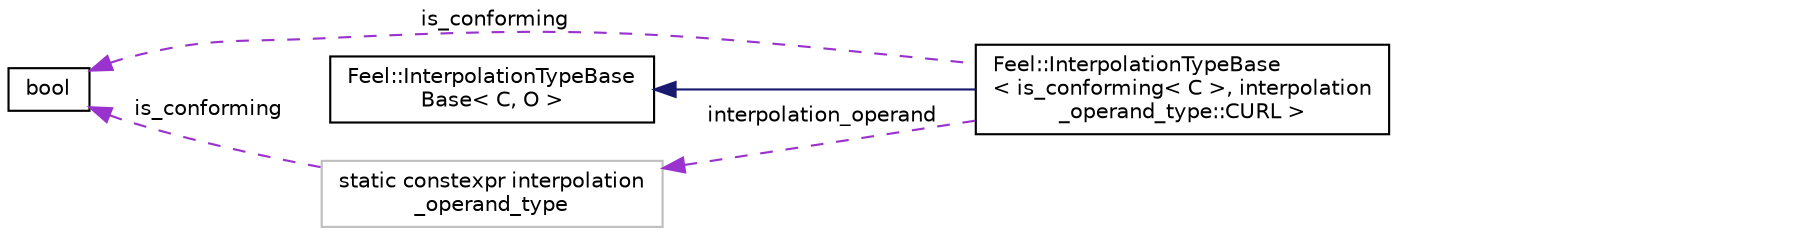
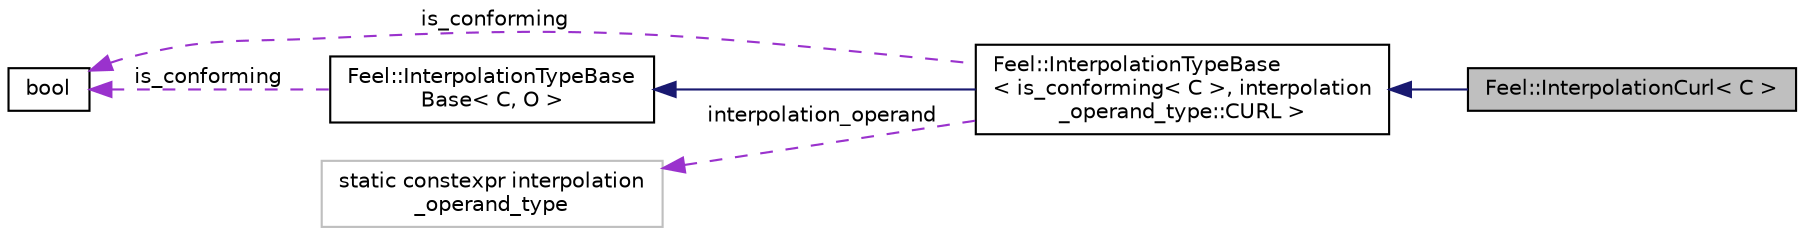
node "Feel::InterpolationCurl< C >": added
edge "static constexpr interpolation _operand_type" -> "bool": now "Feel::InterpolationTypeBase Base< C, O >" -> "bool"
